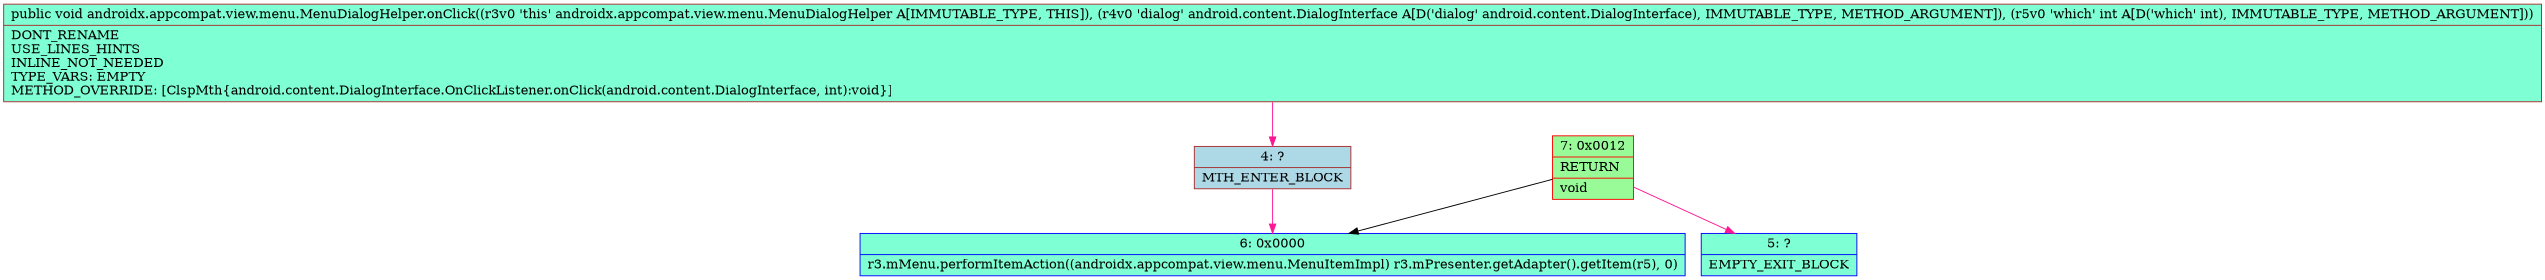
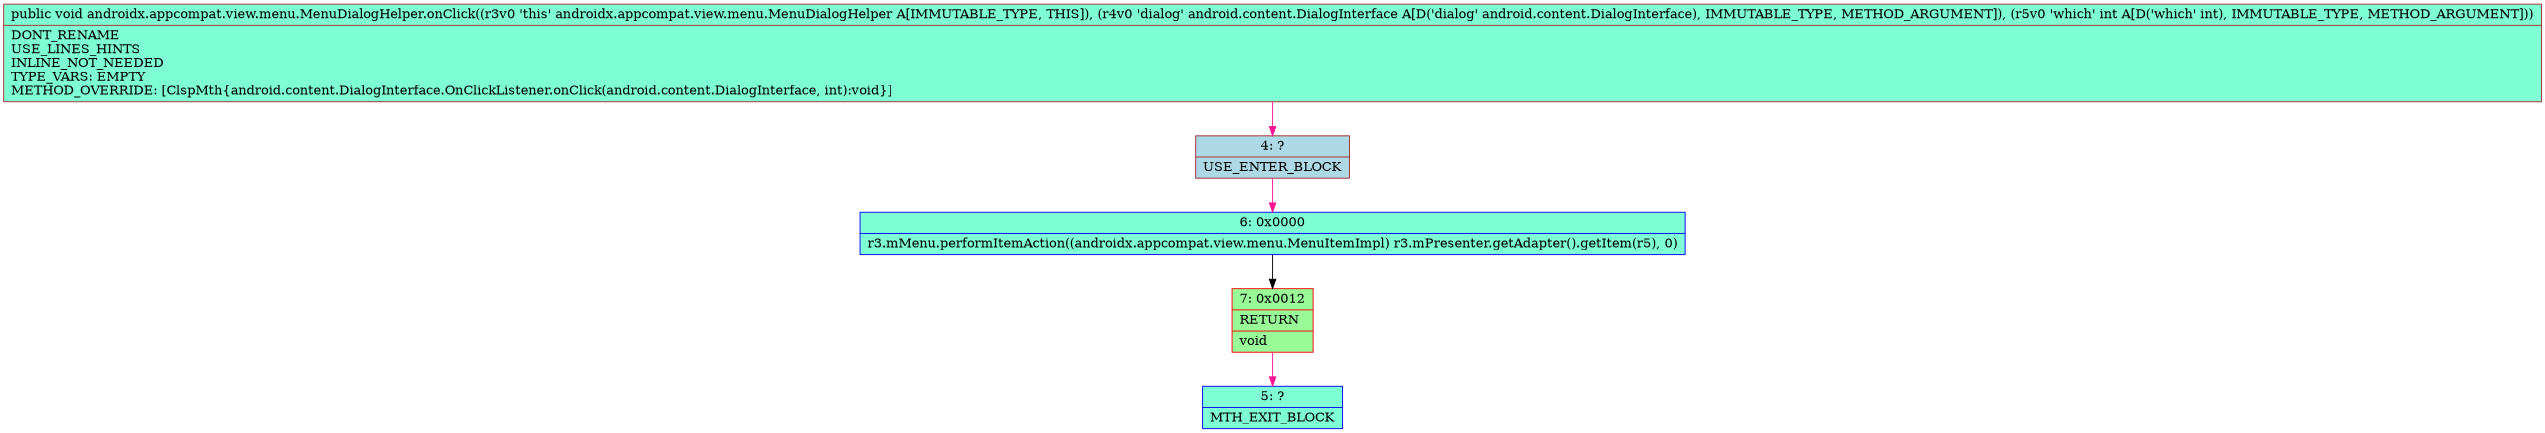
node "4: ?": text "MTH_ENTER_BLOCK" -> "USE_ENTER_BLOCK"
edge "7: 0x0012" -> "6: 0x0000": reversed
node "5: ?": text "EMPTY_EXIT_BLOCK" -> "MTH_EXIT_BLOCK"
